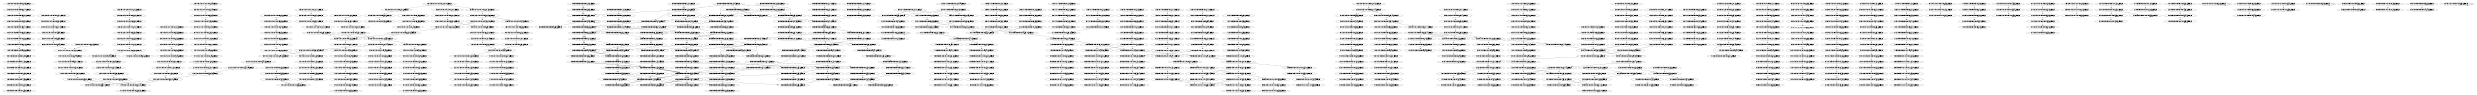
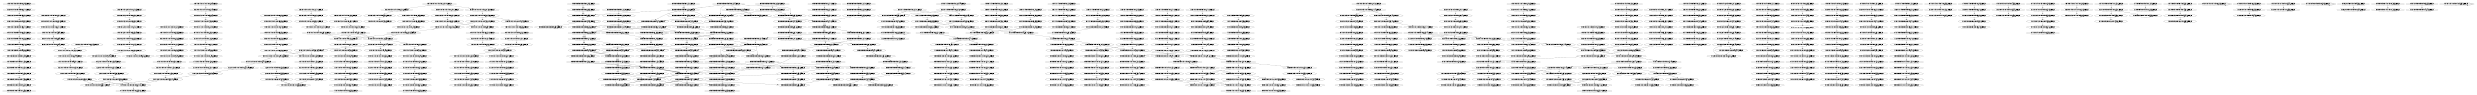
node "11001011110000000010_1-21:6-LEN:20": added
node "10110110000101010001_11-31:9-LEN:20": added
